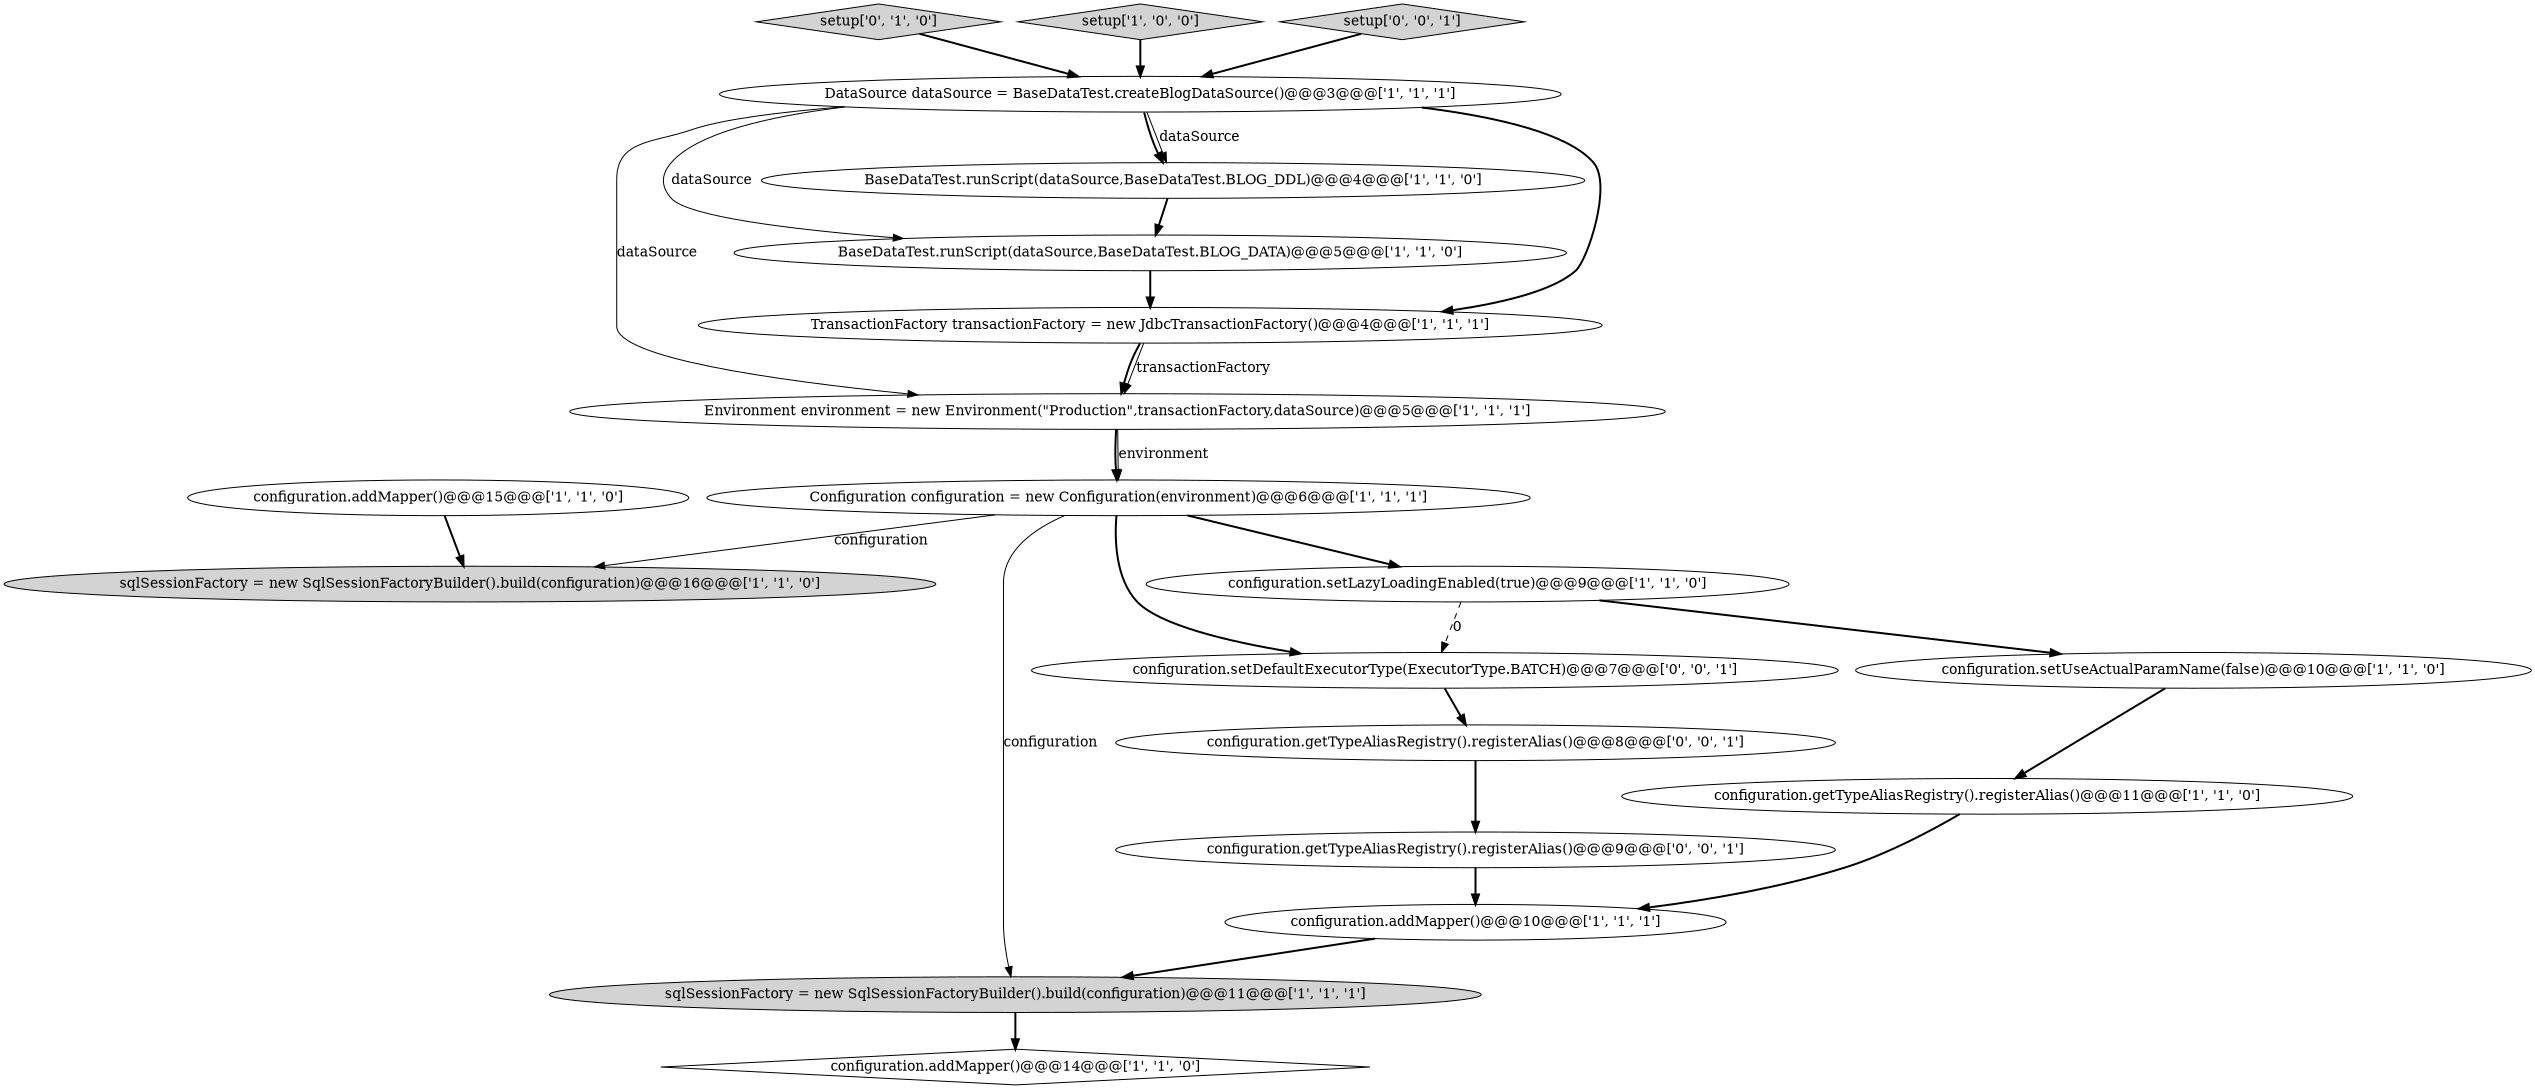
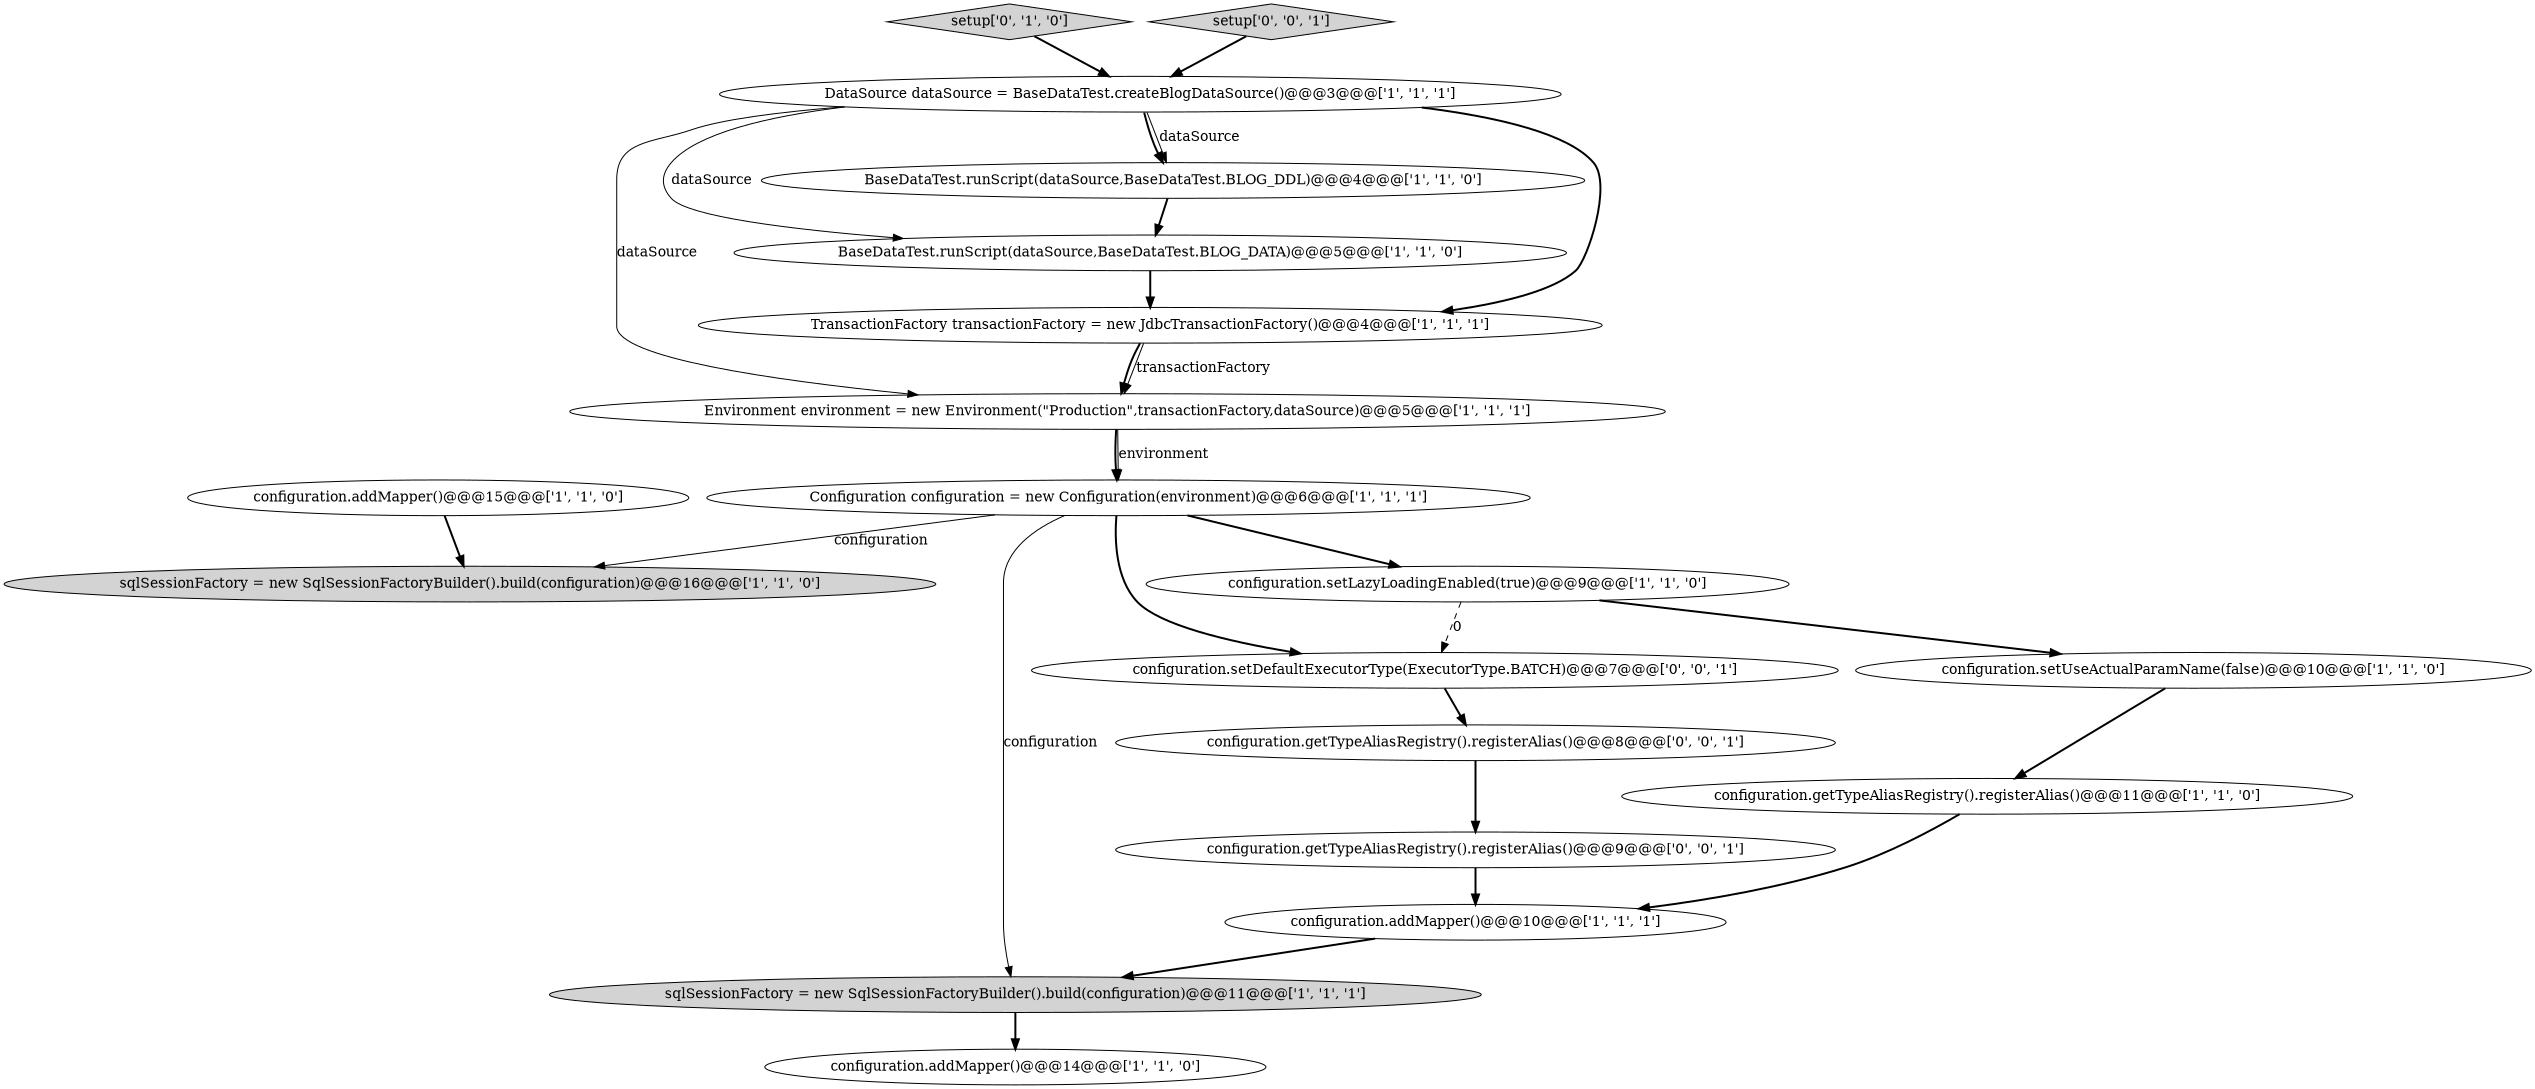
node "setup['1', '0', '0']": removed
node "configuration.addMapper()@@@14@@@['1', '1', '0']": shape diamond -> ellipse
